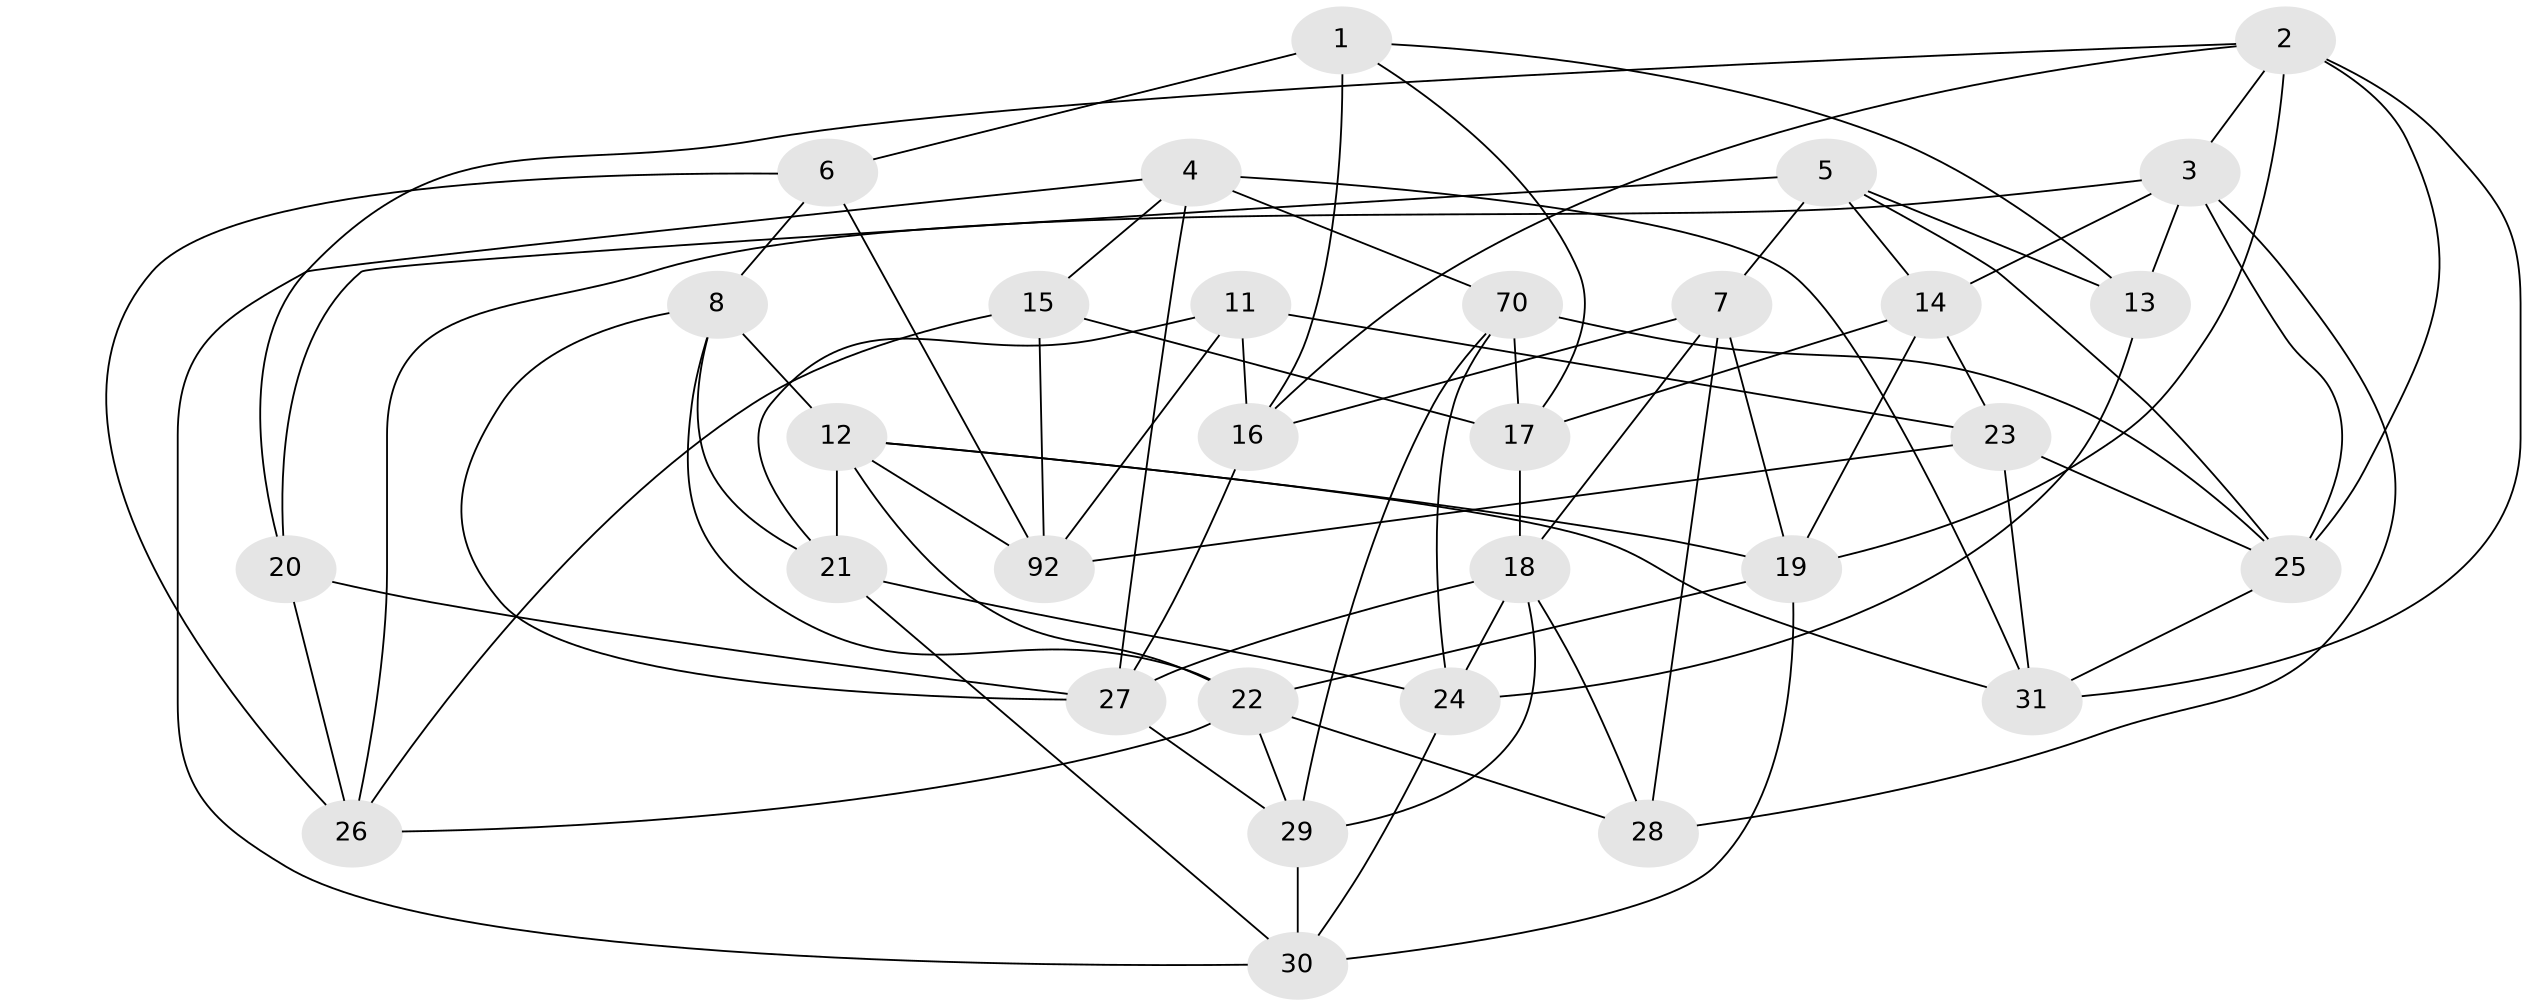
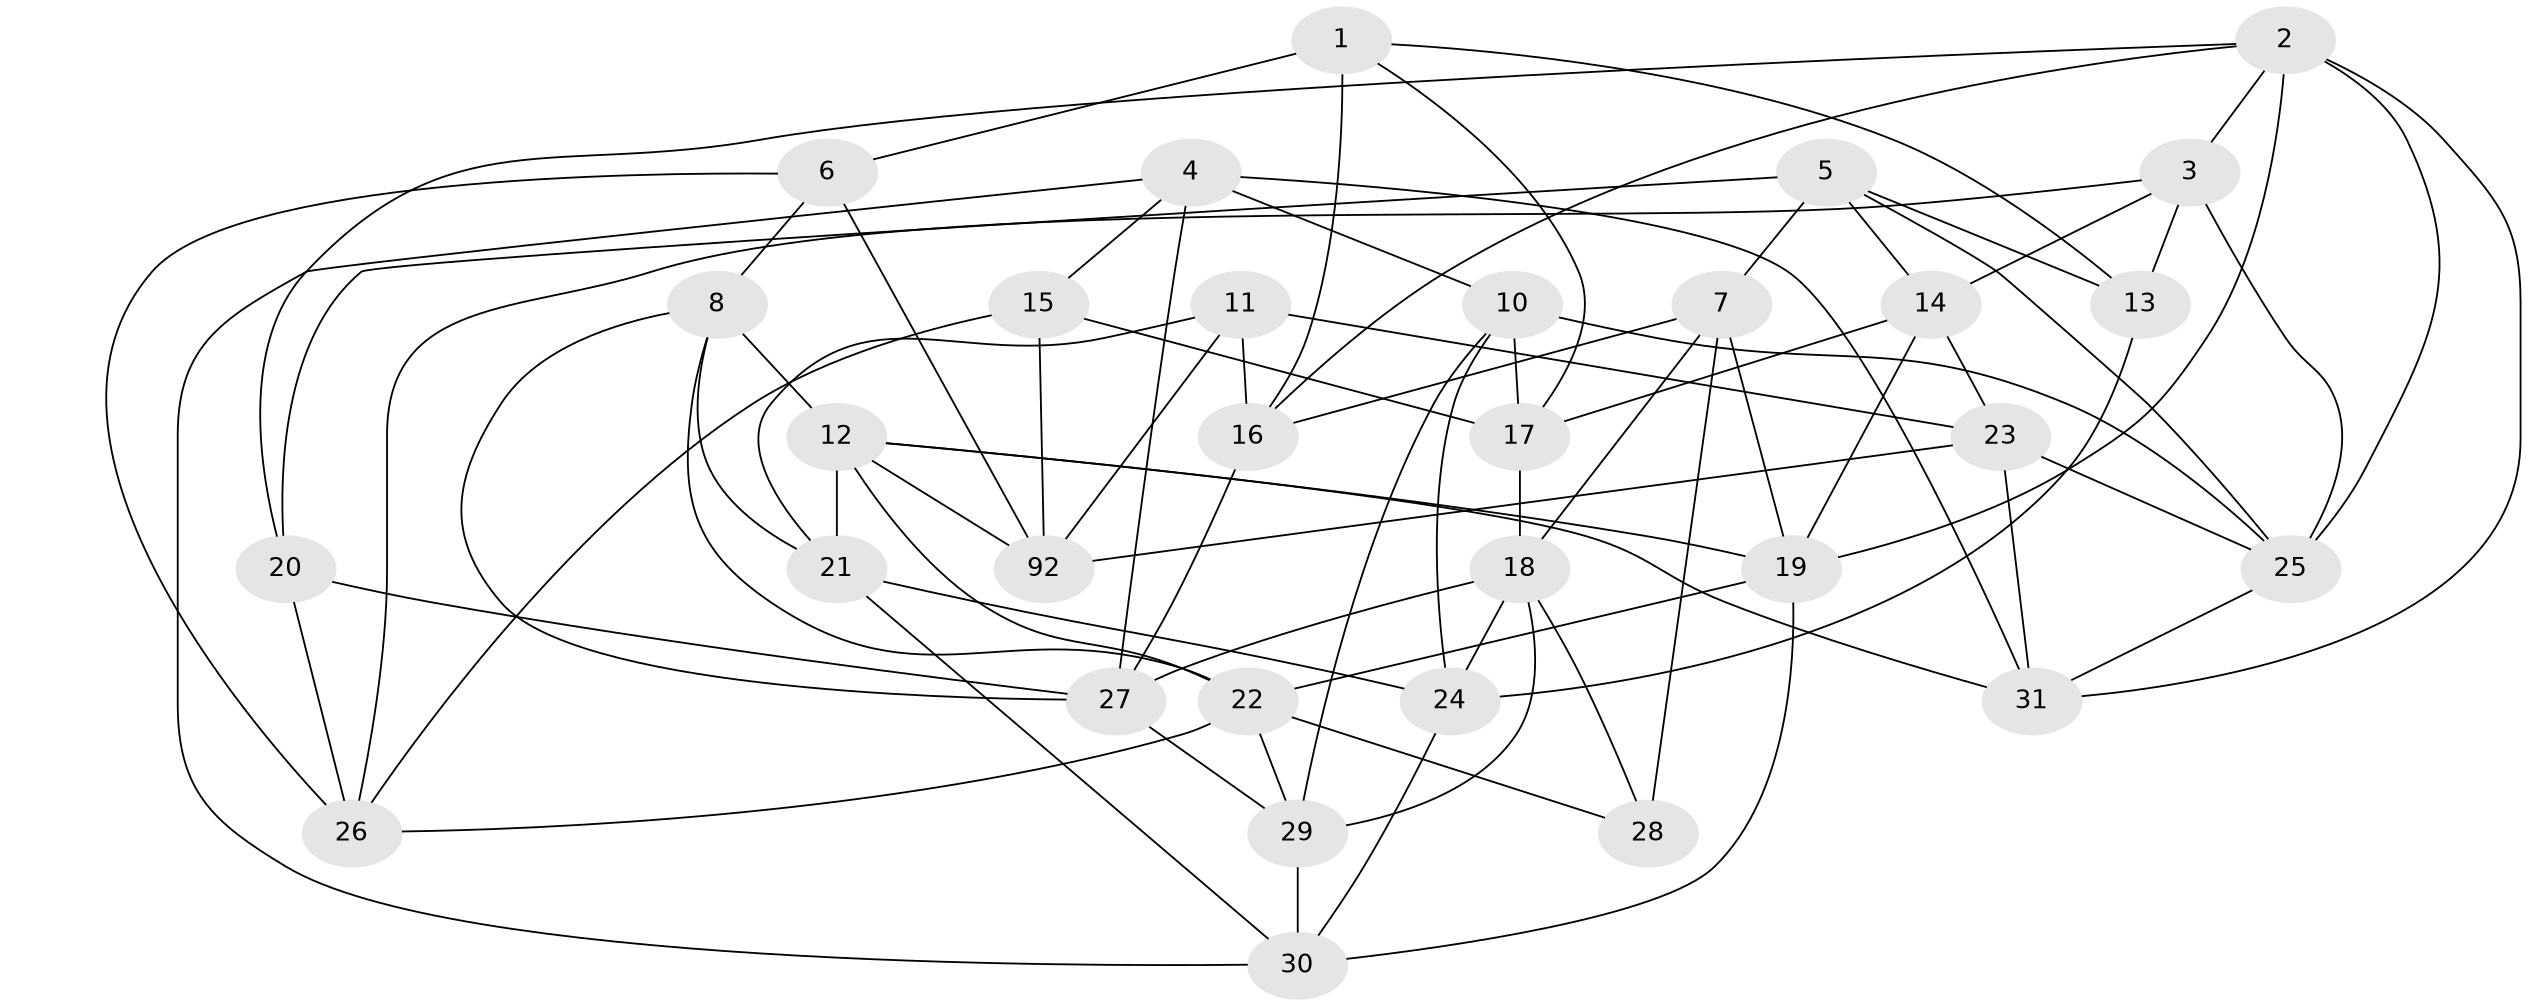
node "70": label "70" -> "10"
edge "3" -- "28": removed
